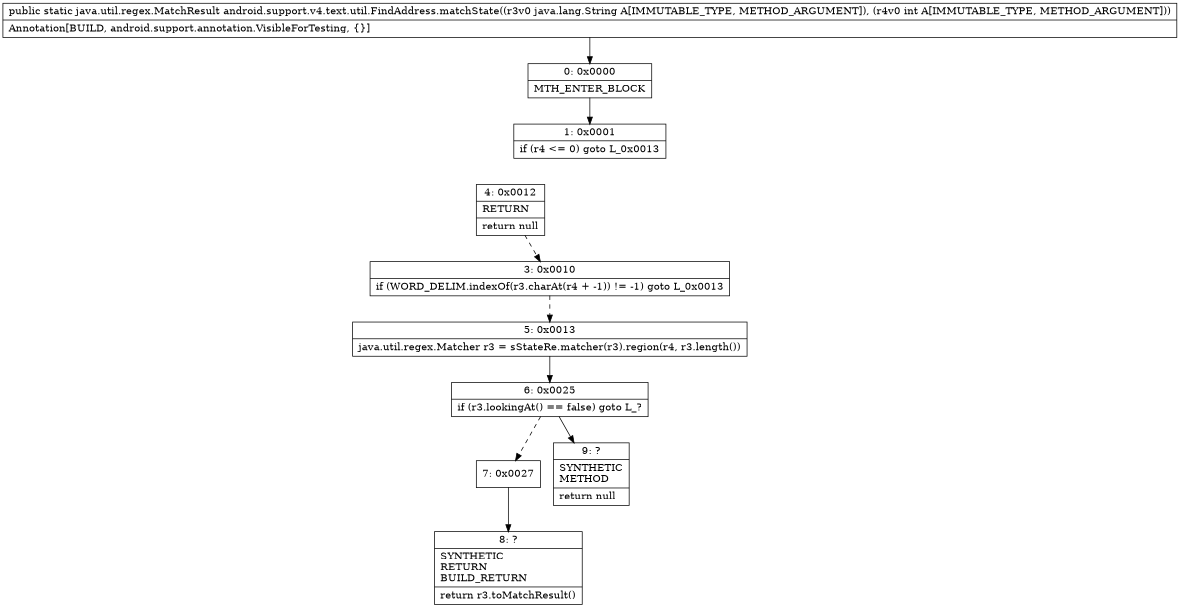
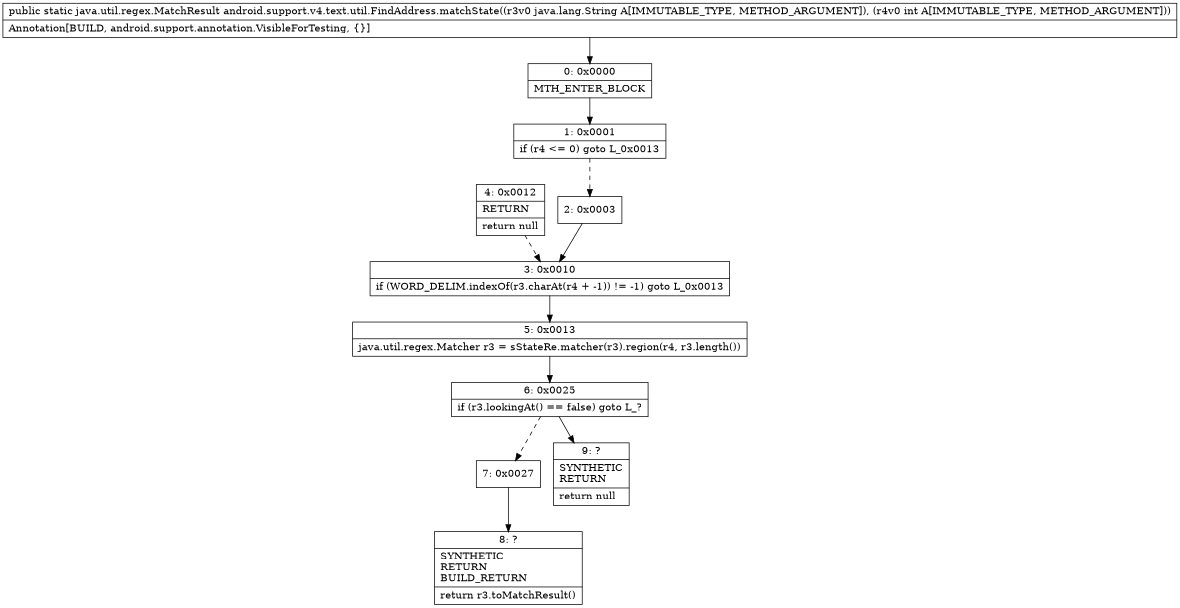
node "2: 0x0003": added
edge "3: 0x0010" -> "5: 0x0013": style dashed -> solid
node "9: ?": text "METHOD" -> "RETURN"
